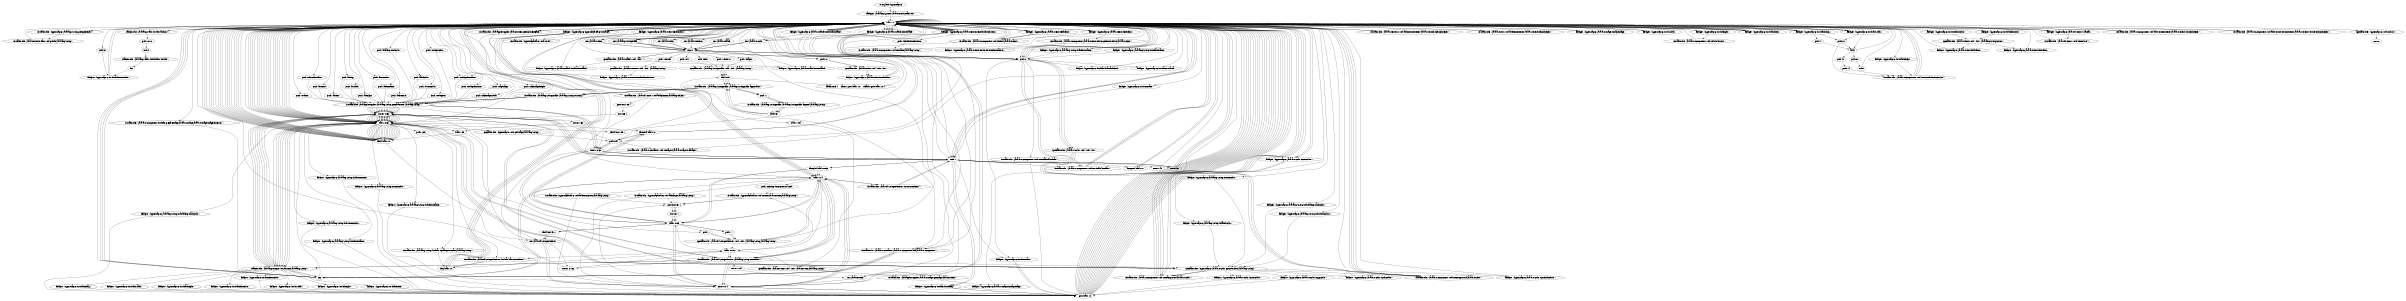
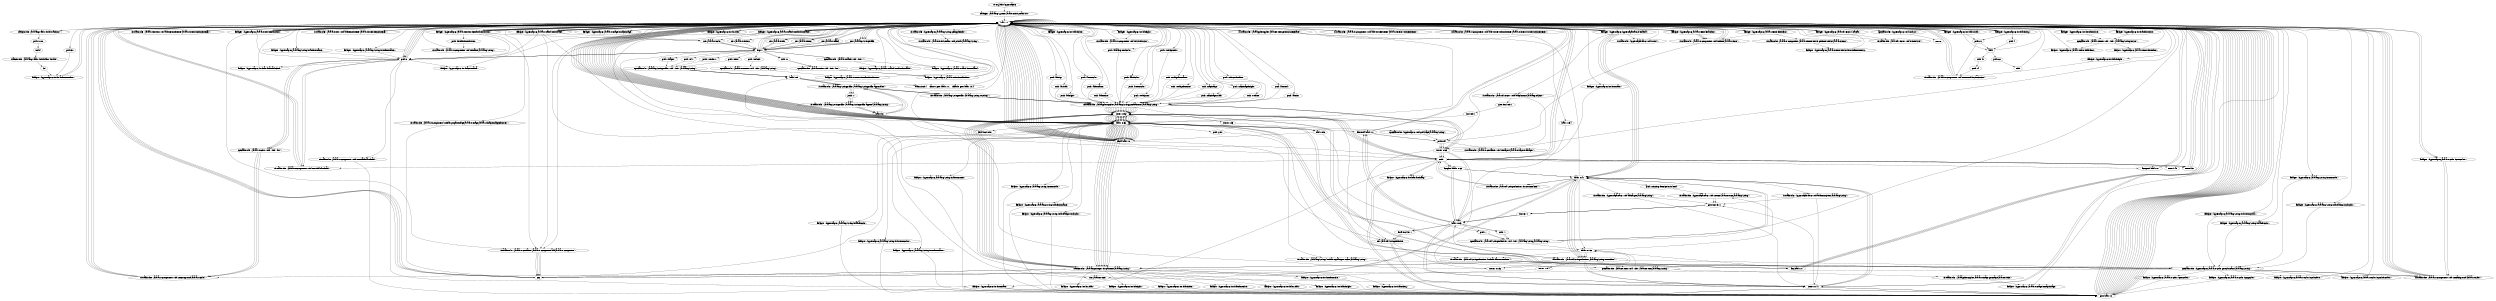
node "fieldput <hypermapv6: java.lang.String is_label_color>": added
